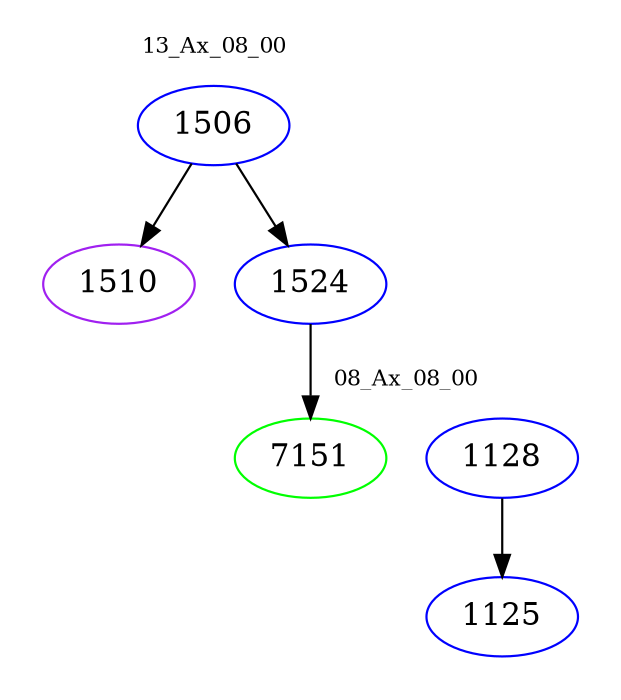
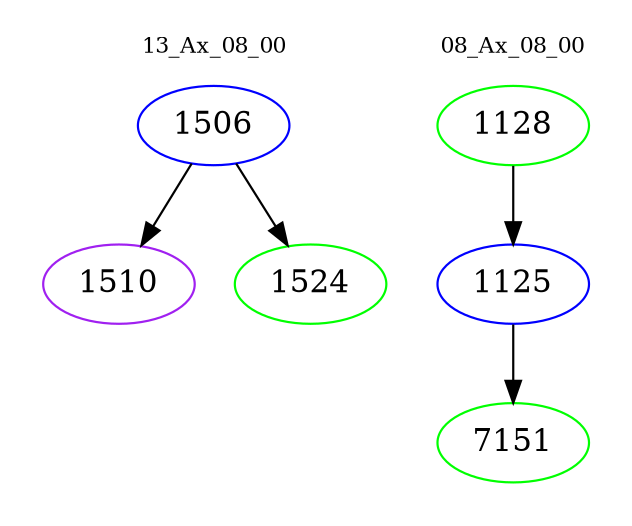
node "1524": color blue -> green
edge "1524" -> "7151": now "1125" -> "7151"
node "1128": color blue -> green
